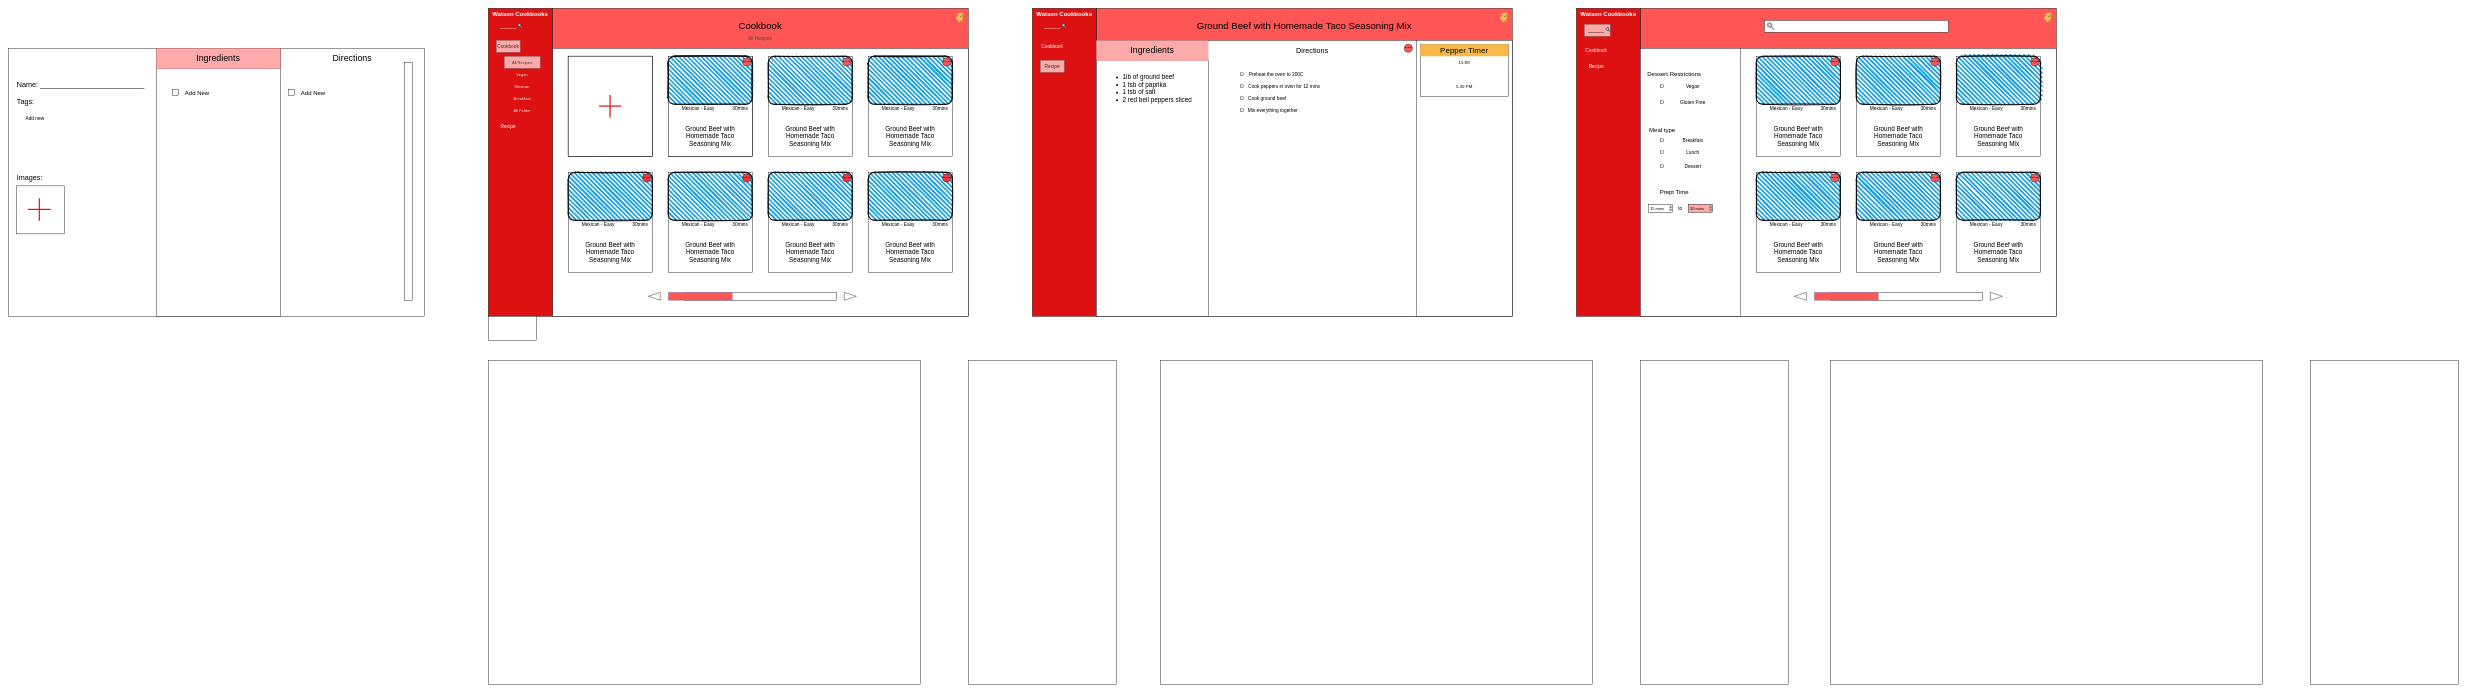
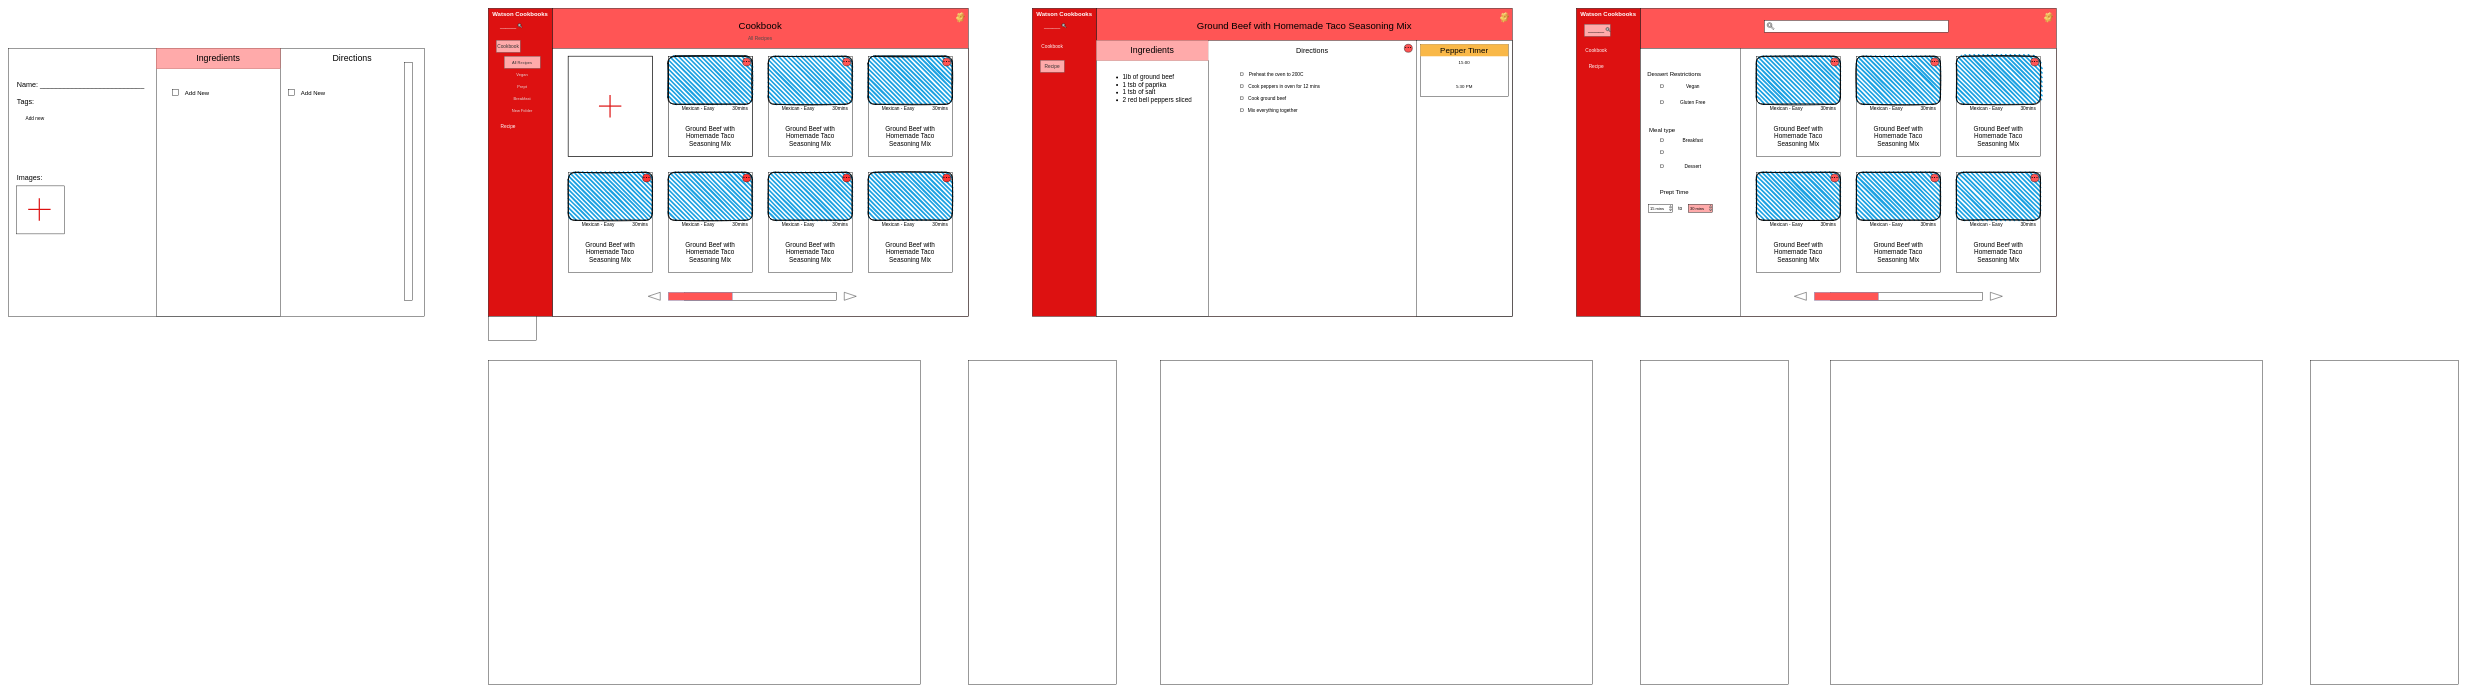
node "Mexican": label "Mexican" -> "Prept"
node "All Folder": label "All Folder" -> "New Folder"
node "Lunch": removed
